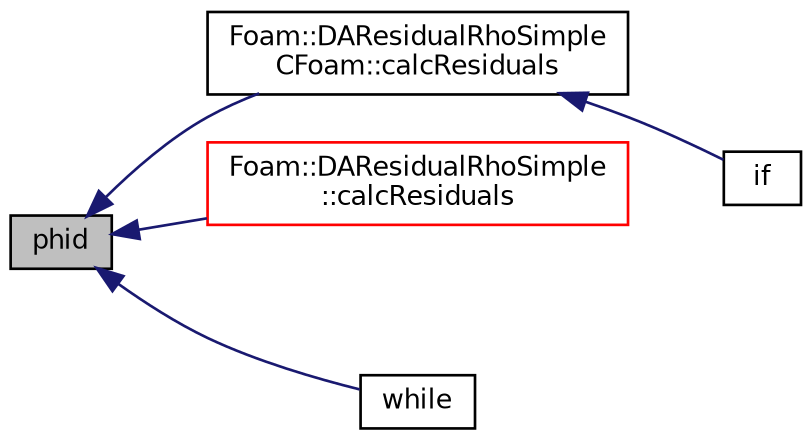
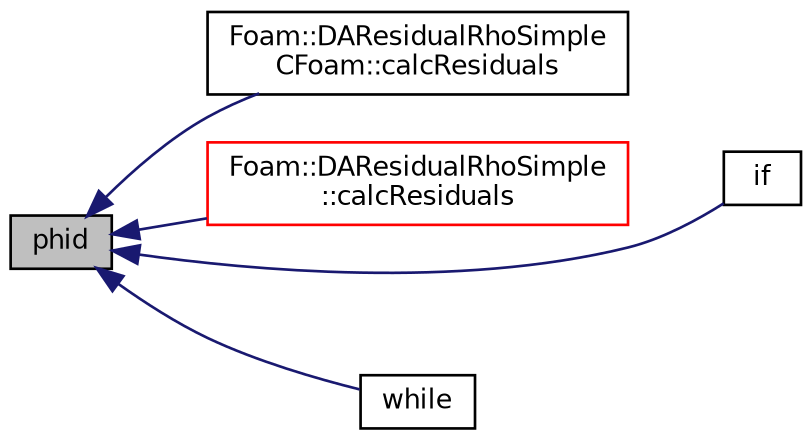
edge "if" -> "Foam::DAResidualRhoSimple CFoam::calcResiduals": now "if" -> "phid"
